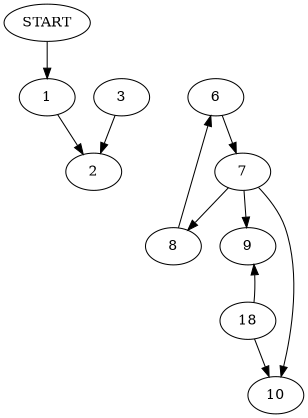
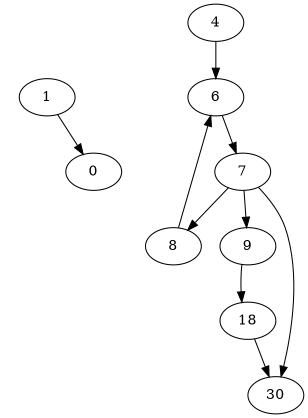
node "START": removed
node "4": added
node "3": removed
node "2": label "2" -> "0"
edge "18" -> "9": reversed
node "10": label "10" -> "30"
